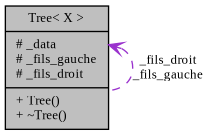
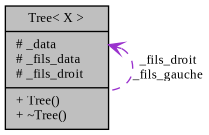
node "Tree< X >": text "# _fils_gauche" -> "# _fils_data"
